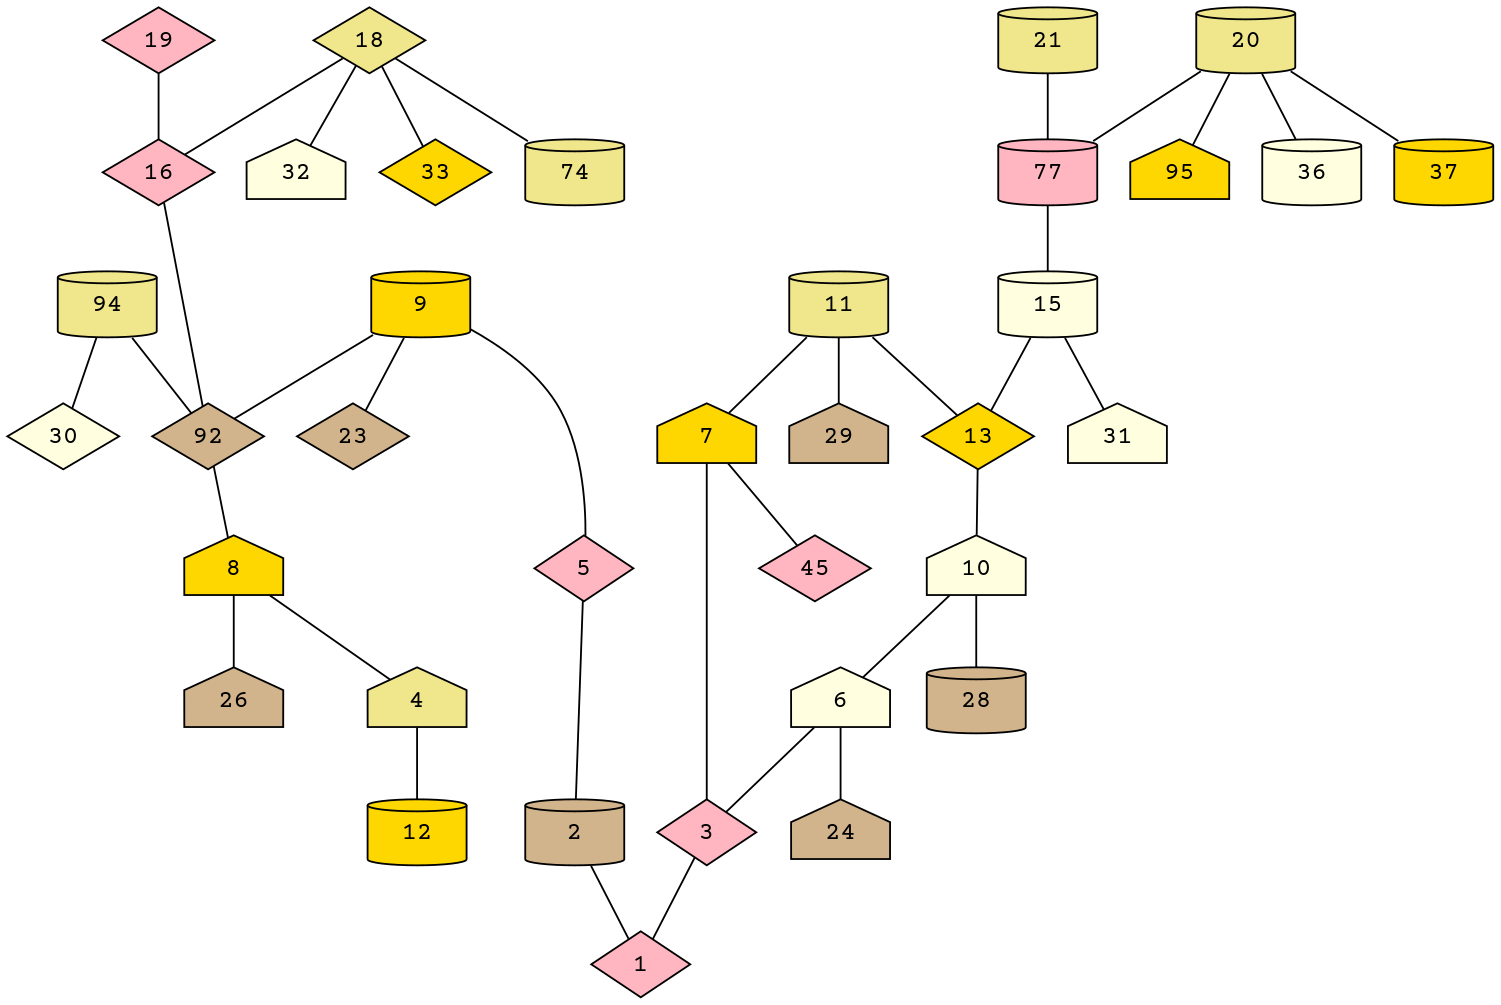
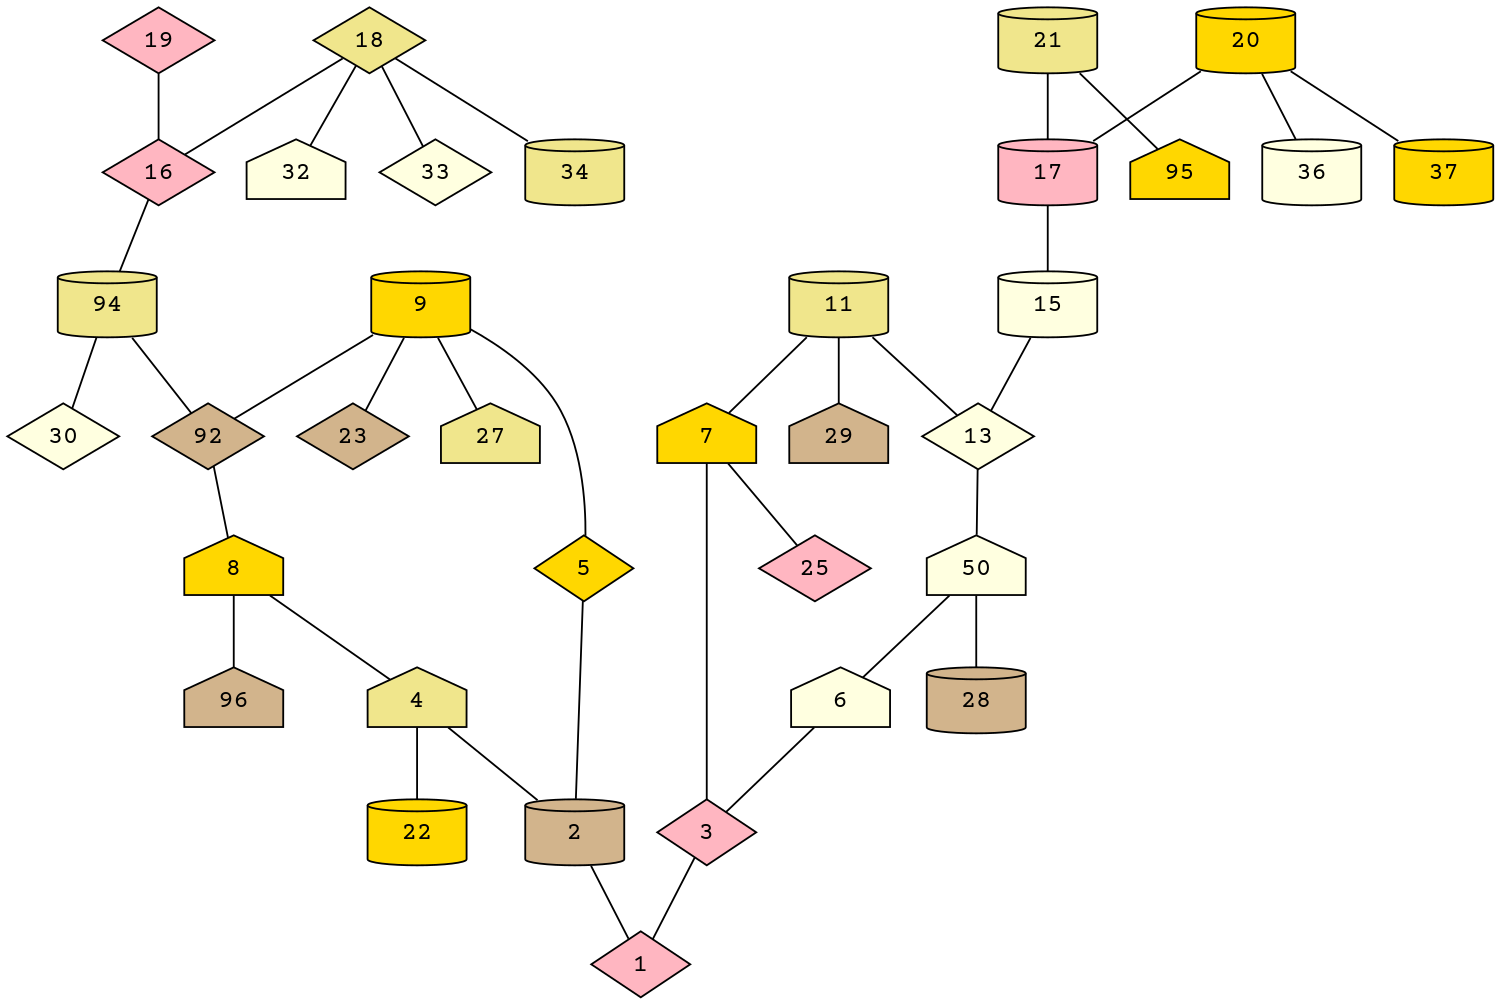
node "20": fillcolor khaki -> gold
edge "20" -- "95": now "21" -- "95"
node "33": fillcolor gold -> lightyellow
node "74": label "74" -> "34"
node "77": label "77" -> "17"
edge "16" -- "92": now "16" -- "94"
node "27": added
node "13": fillcolor gold -> lightyellow
node "31": removed
node "5": fillcolor lightpink -> gold
node "45": label "45" -> "25"
node "10": label "10" -> "50"
node "26": label "26" -> "96"
edge "4" -- "2": added
node "12": label "12" -> "22"
node "24": removed
